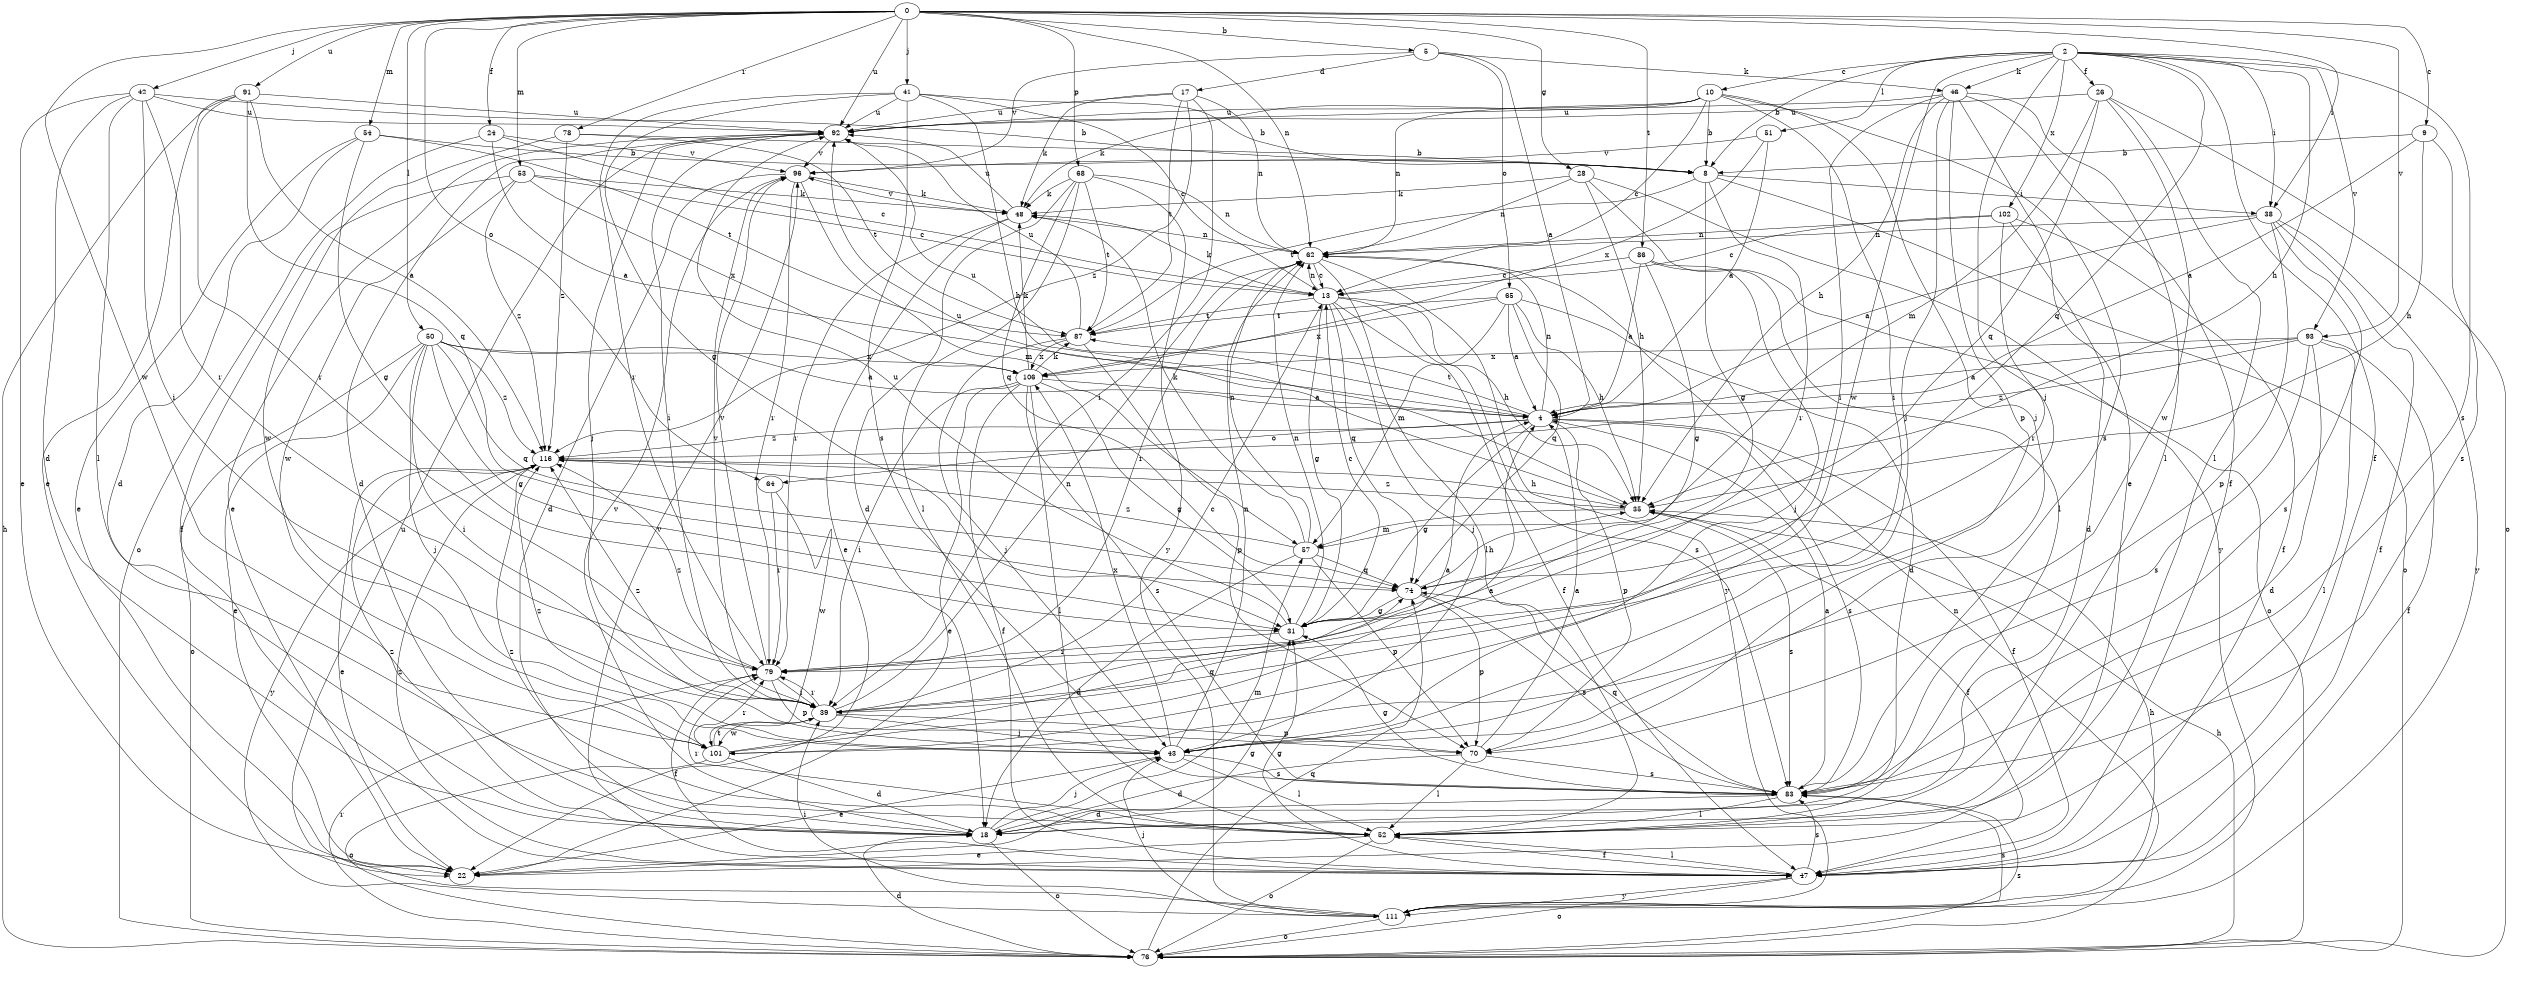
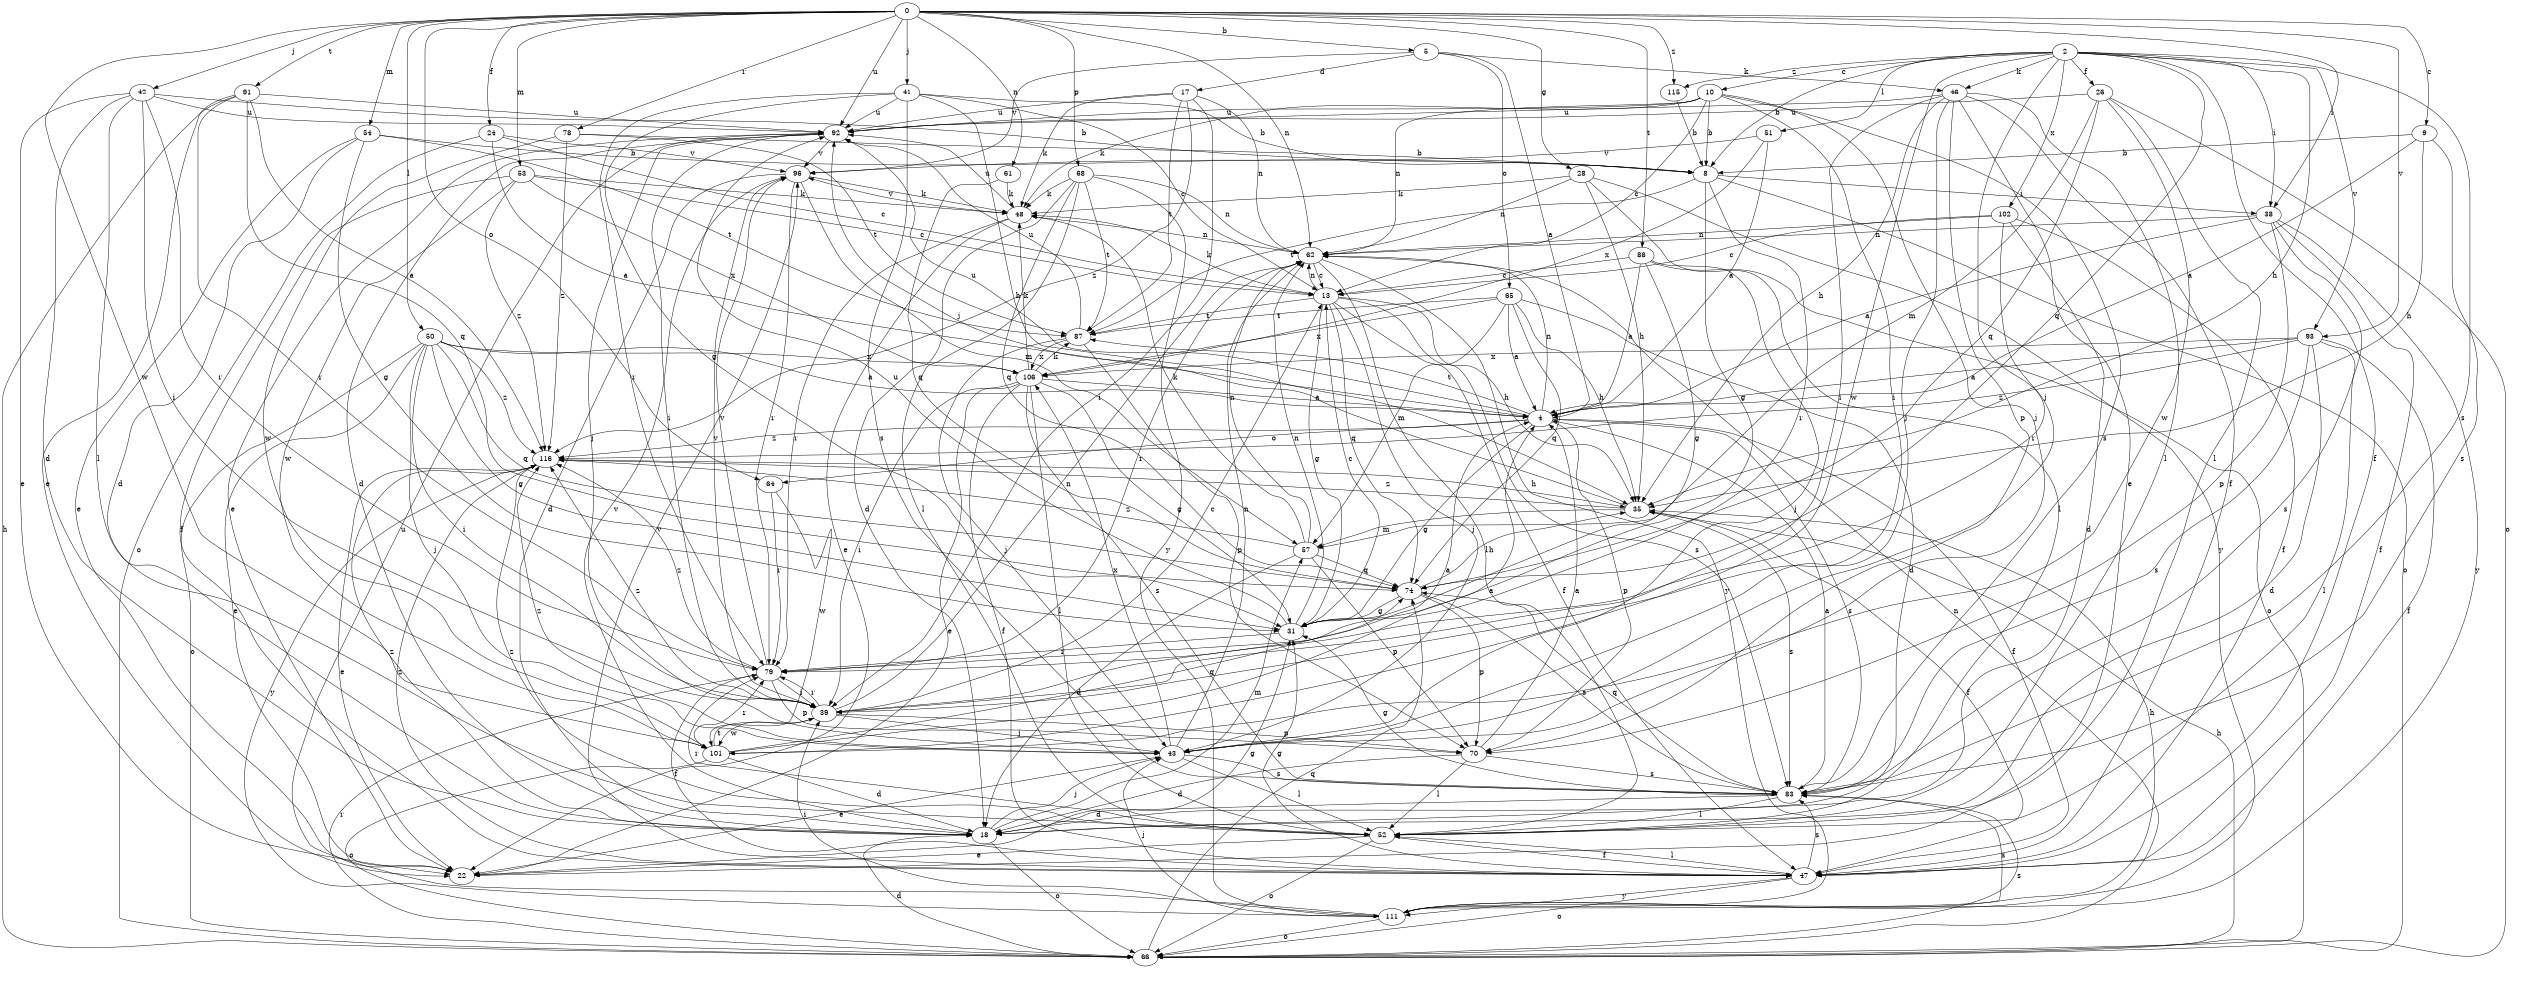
edge "0" -> "91": label "u" -> "t"
node "115": added
node "61": added
edge "35" -> "92": label "u" -> "j"
node "76": label "76" -> "66"
